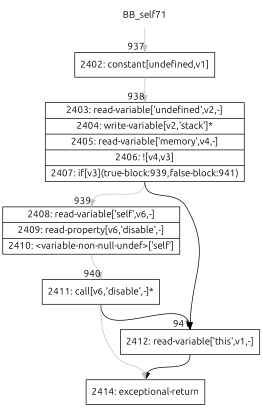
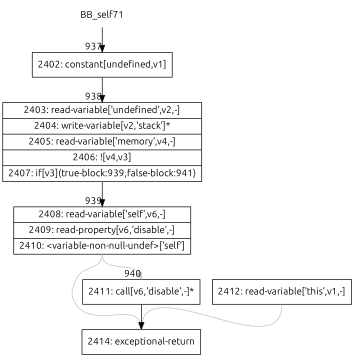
edge "BB_self71" -> "2402: constant[undefined,v1]": color gray -> black
edge "2402: constant[undefined,v1]" -> "2403: read-variable['undefined',v2,-]": color gray -> black
edge "2403: read-variable['undefined',v2,-]" -> "2408: read-variable['self',v6,-]": color gray -> black
edge "2403: read-variable['undefined',v2,-]" -> "2412: read-variable['this',v1,-]": removed
edge "2408: read-variable['self',v6,-]" -> "2414: exceptional-return": added
edge "2411: call[v6,'disable',-]*" -> "2412: read-variable['this',v1,-]": removed
edge "2411: call[v6,'disable',-]*" -> "2414: exceptional-return": color gray -> black
edge "2412: read-variable['this',v1,-]" -> "2414: exceptional-return": color black -> gray
